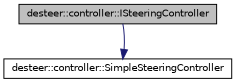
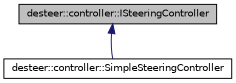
edge "desteer::controller::ISteeringController" -> "desteer::controller::SimpleSteeringController": reversed
